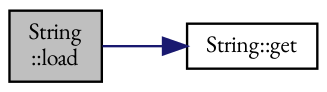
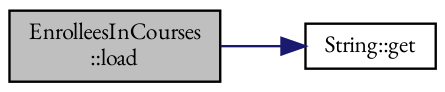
node "String ::load": label "String ::load" -> "EnrolleesInCourses ::load"
